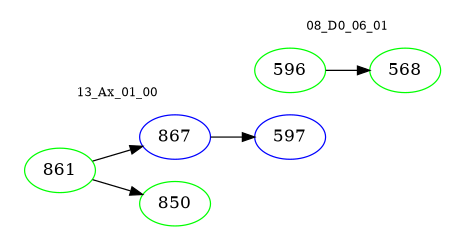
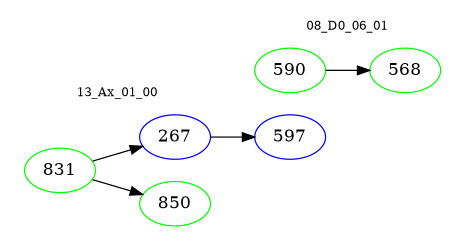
node "596": label "596" -> "590"
node "867": label "867" -> "267"
node "861": label "861" -> "831"
